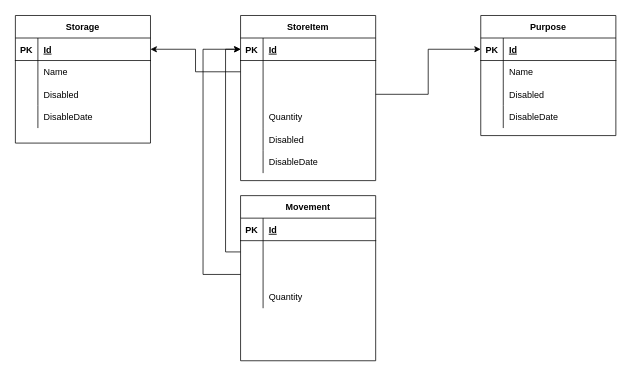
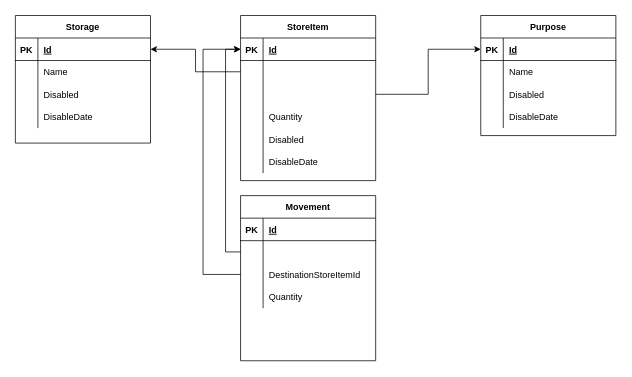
node "DestinationStoreItemId": added
